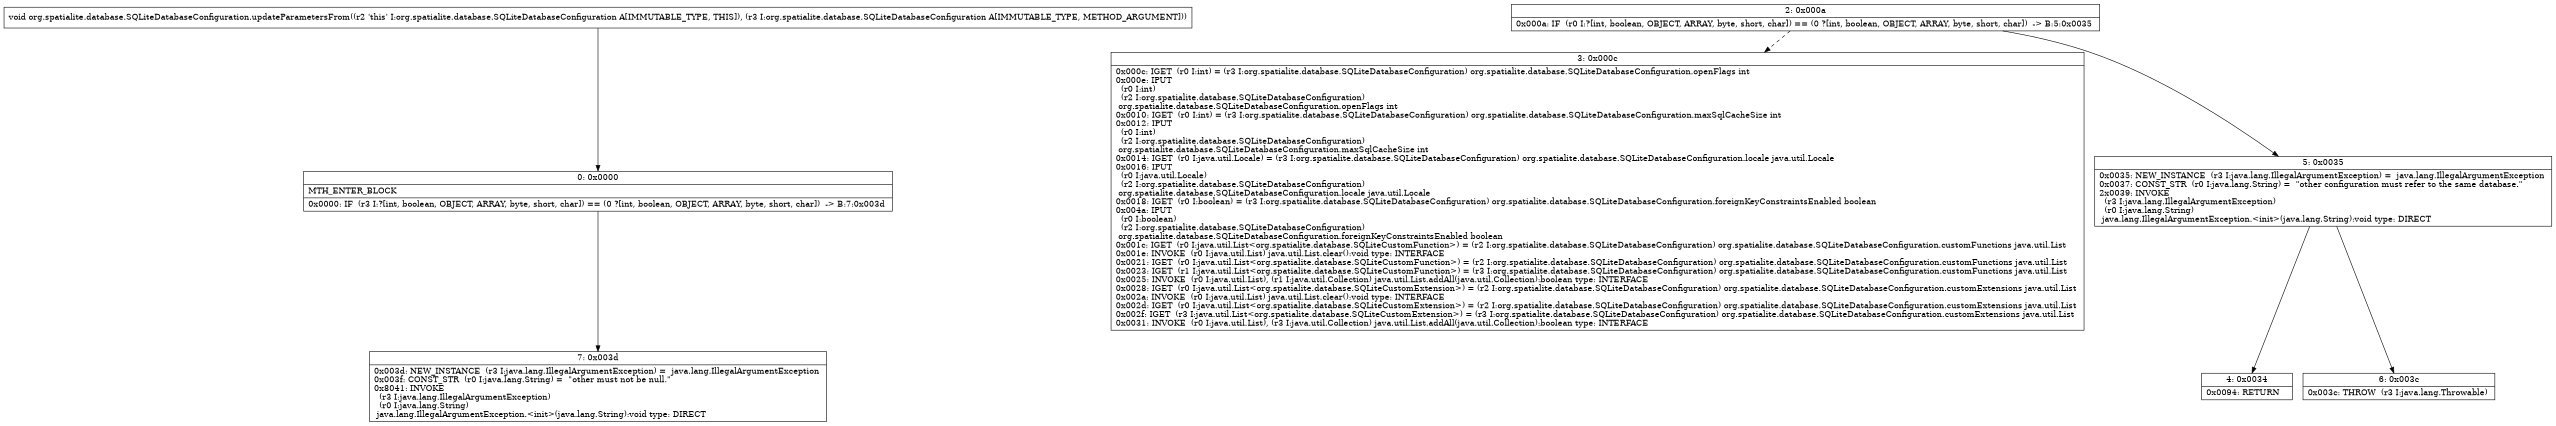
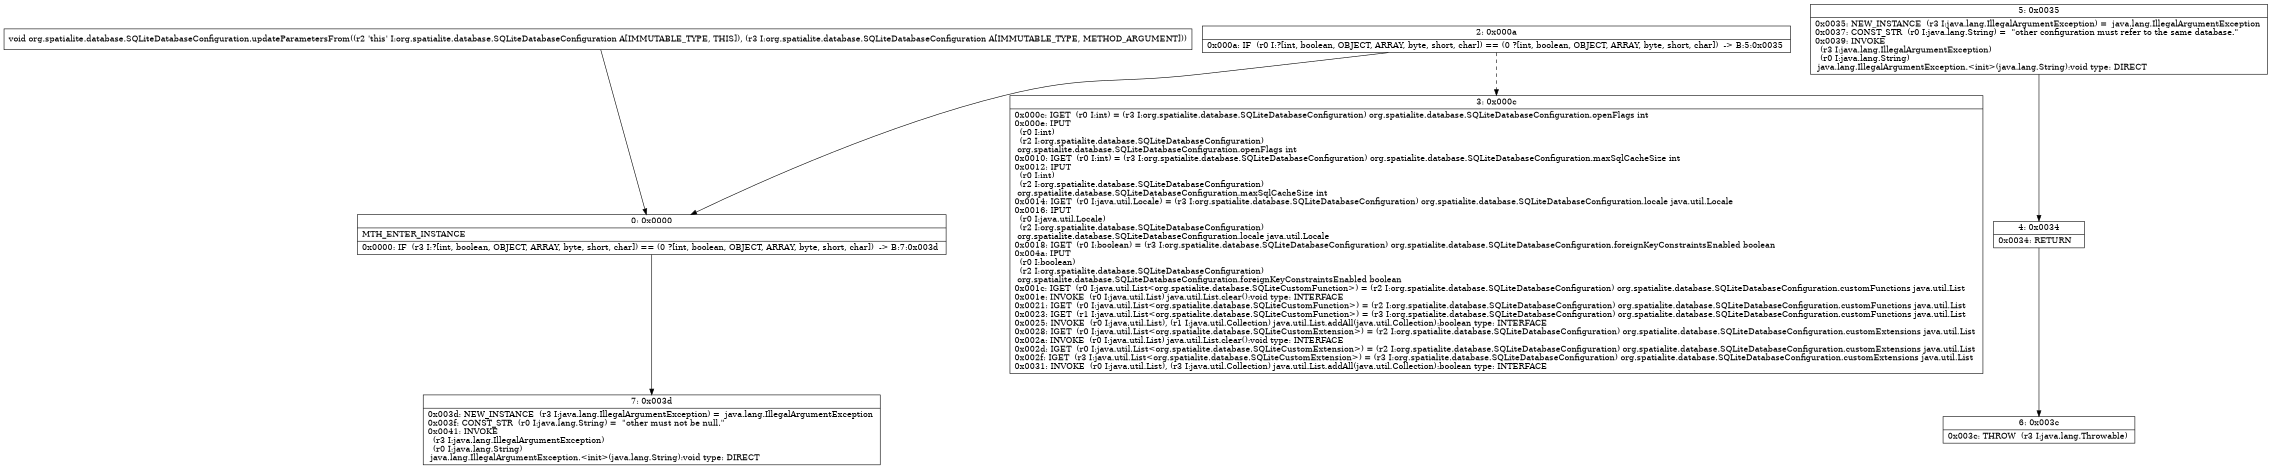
edge "2: 0x000a" -> "5: 0x0035": now "2: 0x000a" -> "0: 0x0000"
node "0: 0x0000": text "MTH_ENTER_BLOCK" -> "MTH_ENTER_INSTANCE"
node "5: 0x0035": text "2x0039: INVOKE" -> "0x0039: INVOKE"
edge "5: 0x0035" -> "6: 0x003c": now "4: 0x0034" -> "6: 0x003c"
node "7: 0x003d": text "0x8041: INVOKE" -> "0x0041: INVOKE"
node "4: 0x0034": text "0x0094: RETURN" -> "0x0034: RETURN"
